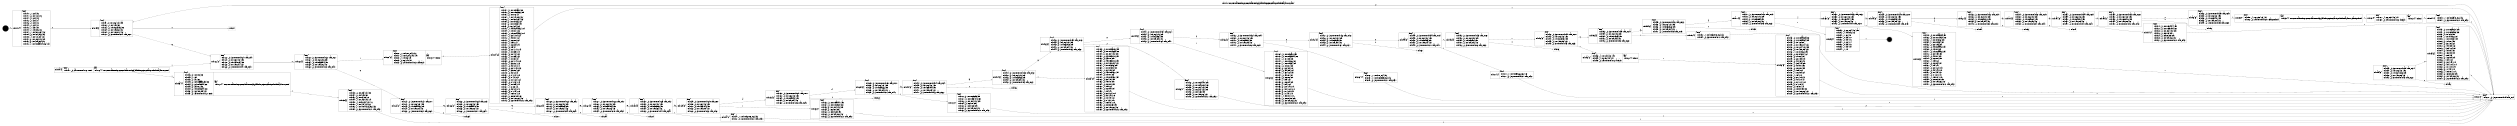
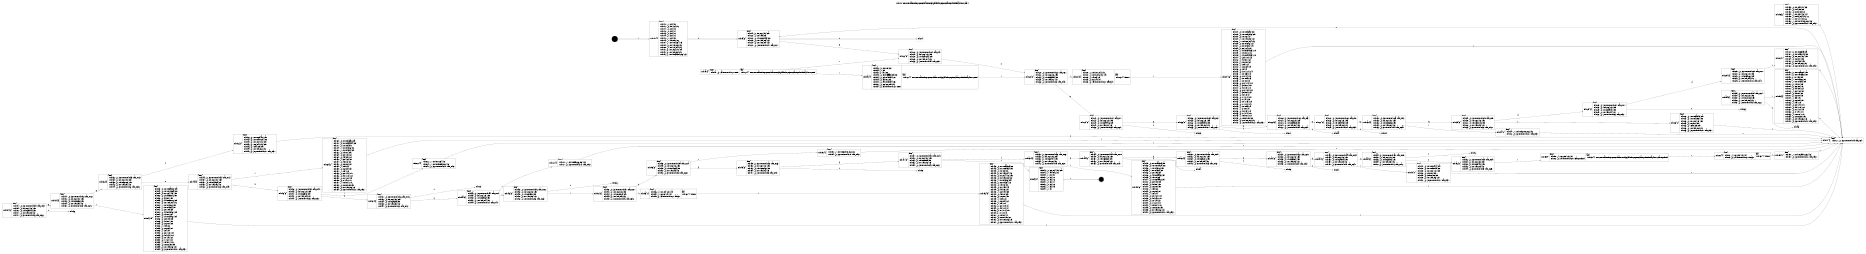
edge "0x4018eb [25]" -> "0x401904 [25]": removed, label "13"
edge "0x401da6 [40]" -> "0x401dce [36]": now "0x401da6 [40]" -> "0x40182c [22]"
